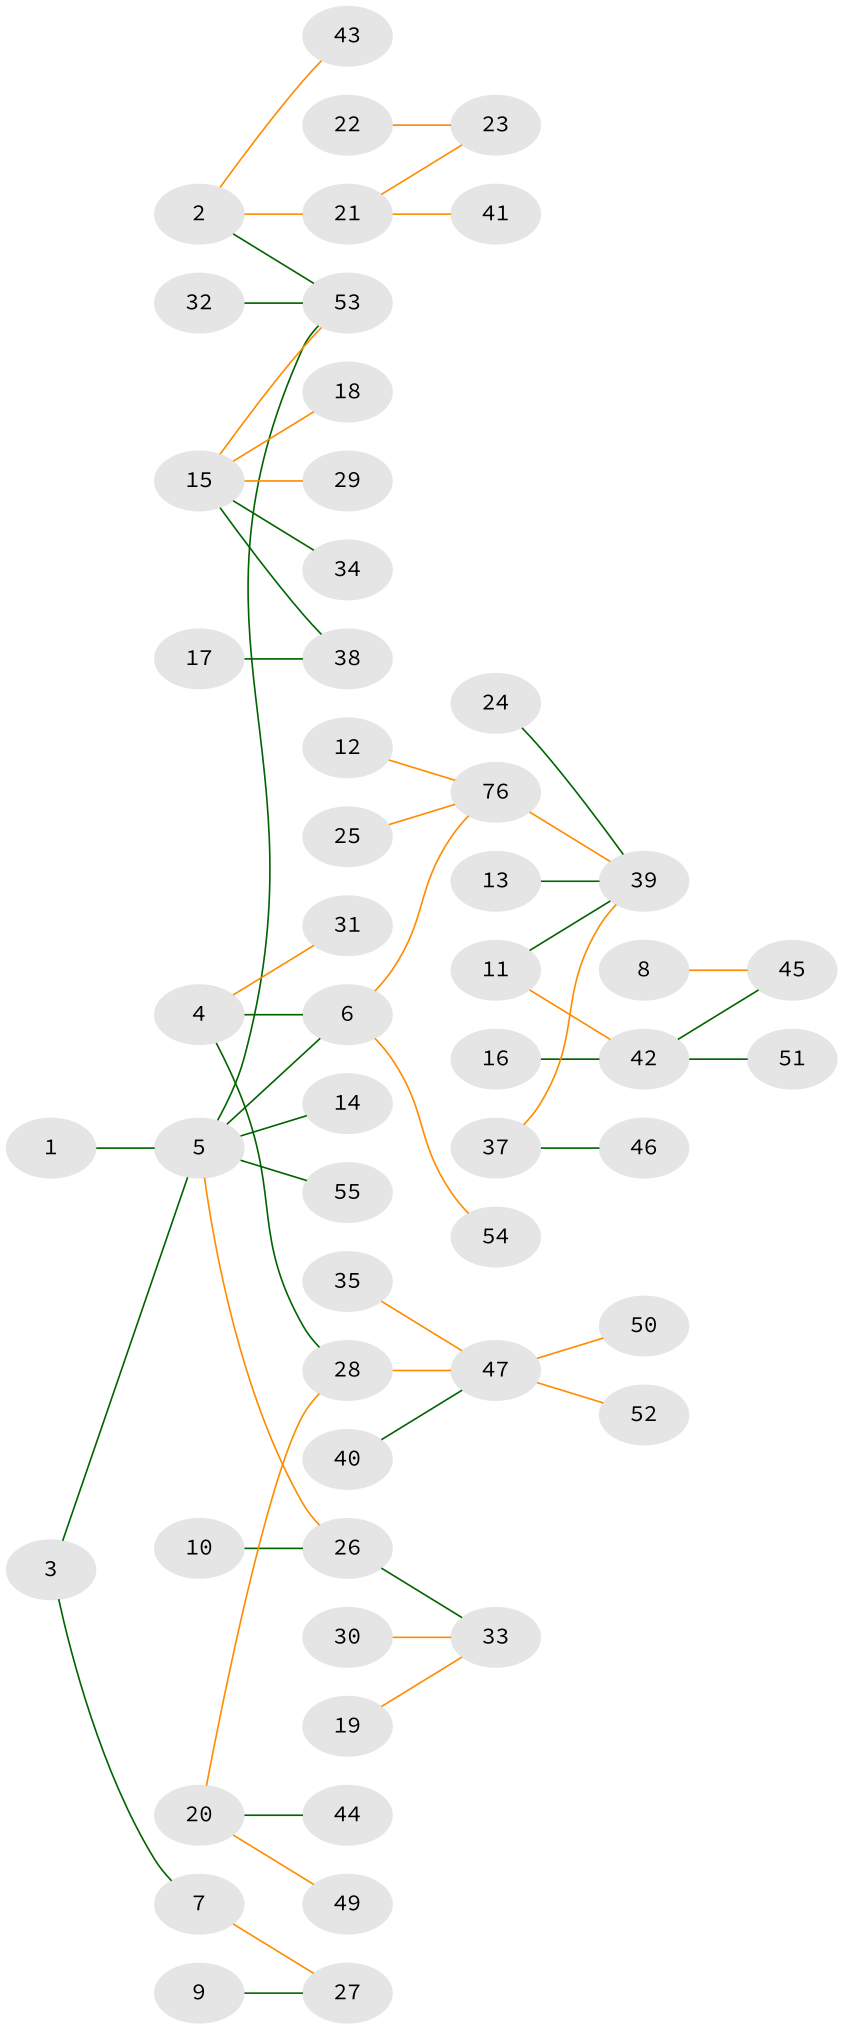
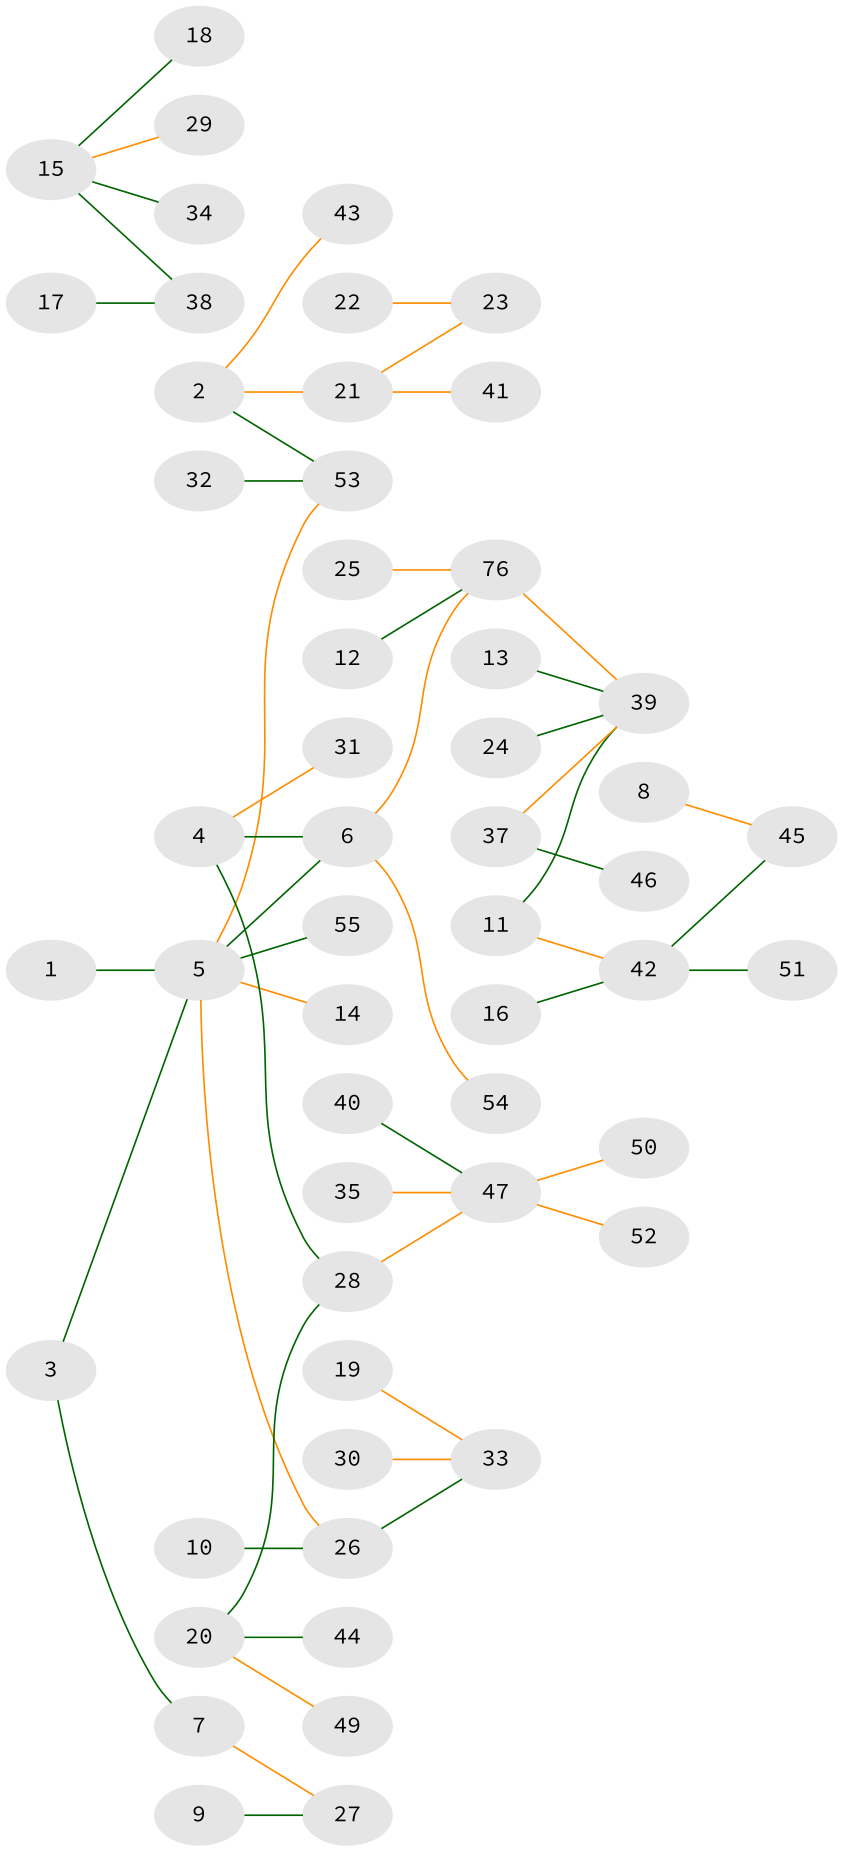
edge "53" -- "15": removed
edge "18" -- "15": color darkorange -> darkgreen
edge "53" -- "5": color darkgreen -> darkorange
edge "12" -- "76": color darkorange -> darkgreen
edge "14" -- "5": color darkgreen -> darkorange
edge "28" -- "20": color darkorange -> darkgreen
